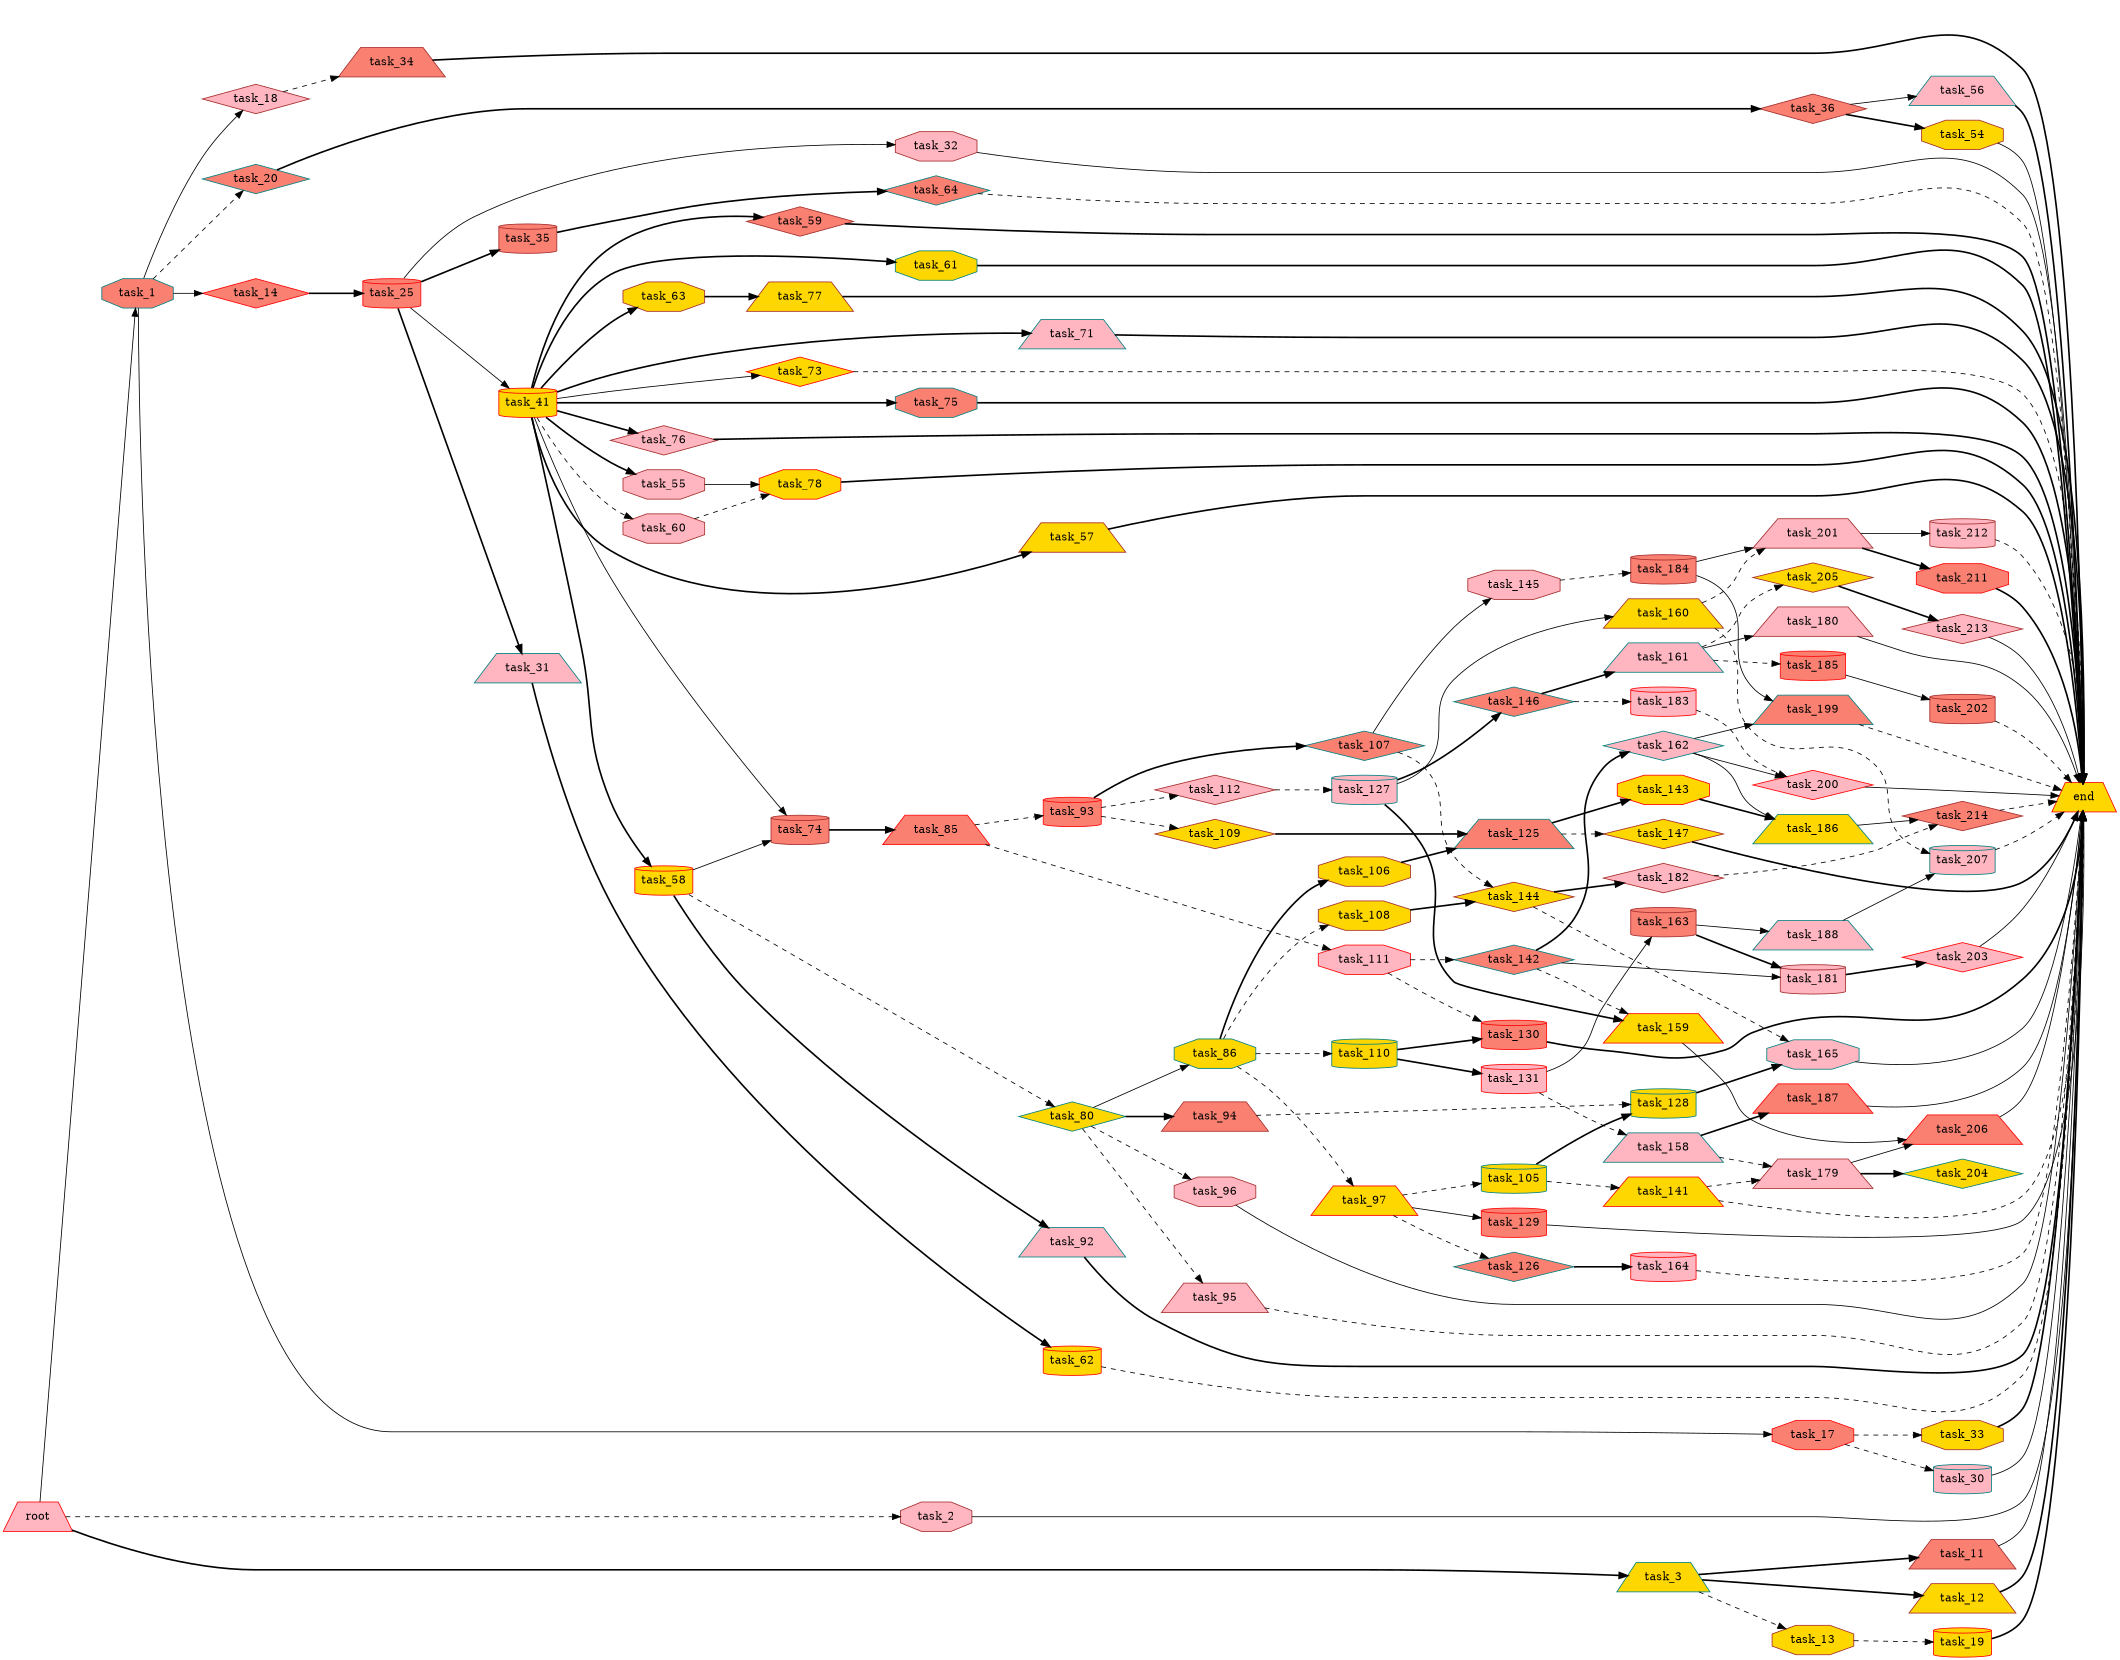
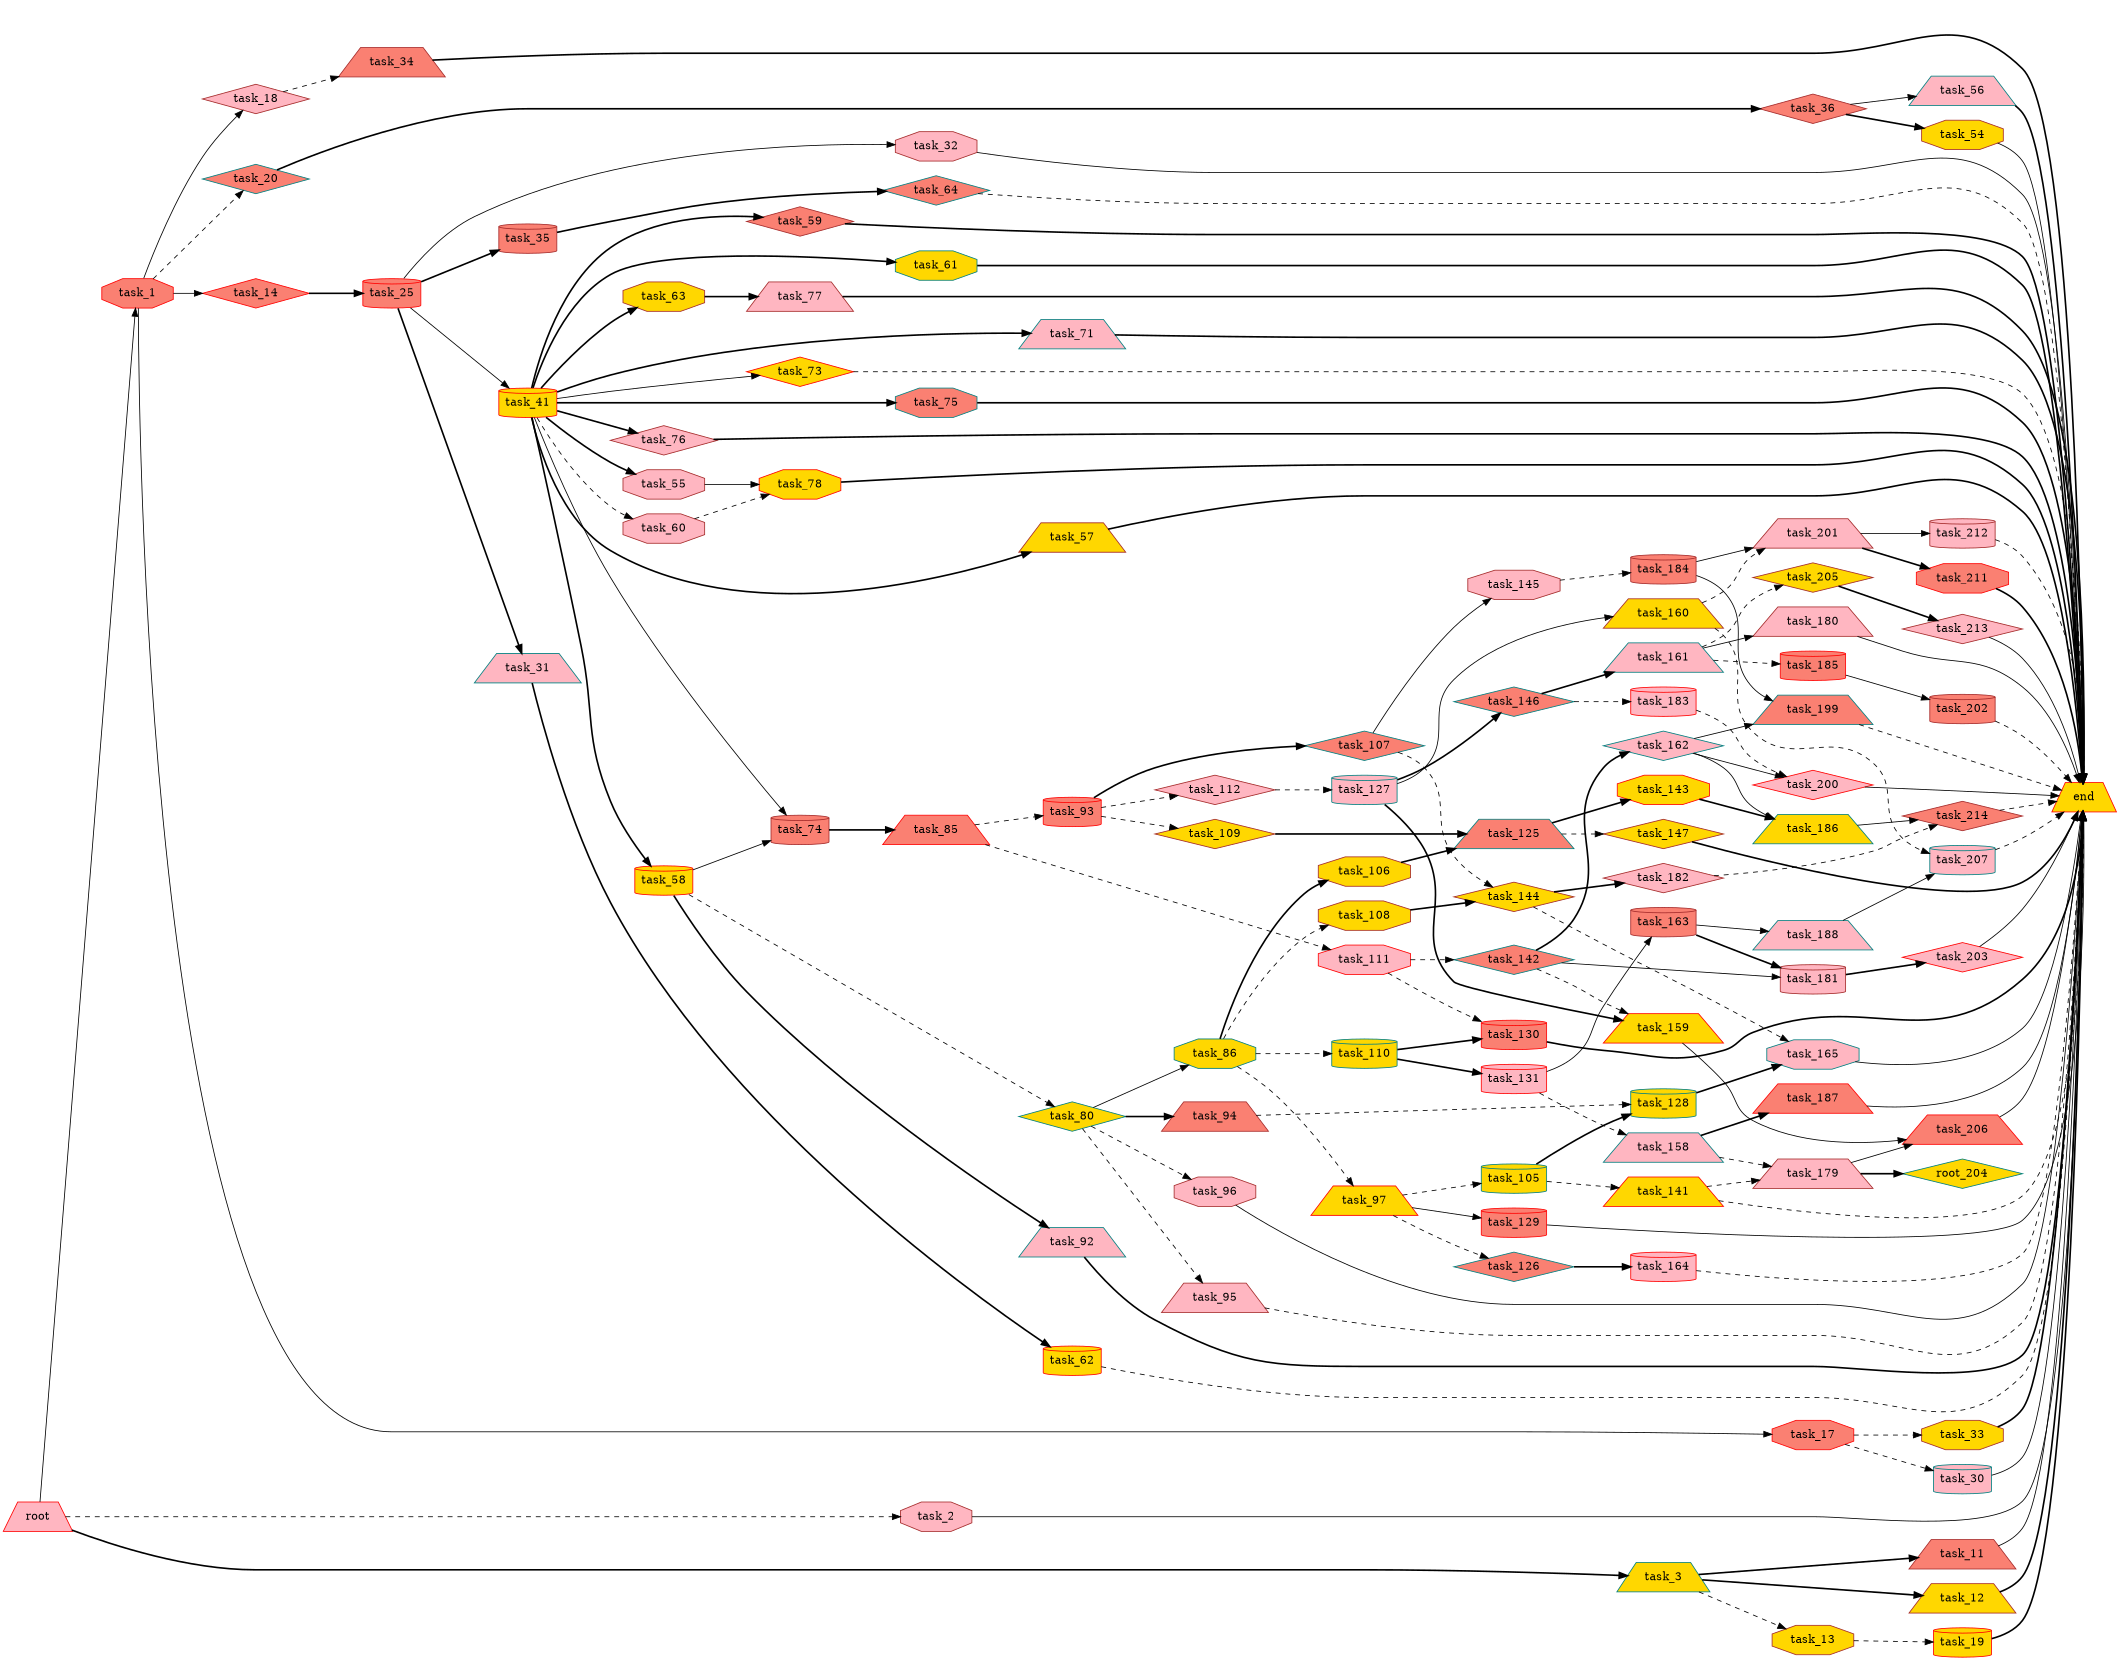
node "task_1": color teal -> red
node "task_77": fillcolor gold -> lightpink
node "task_204": label "task_204" -> "root_204"
